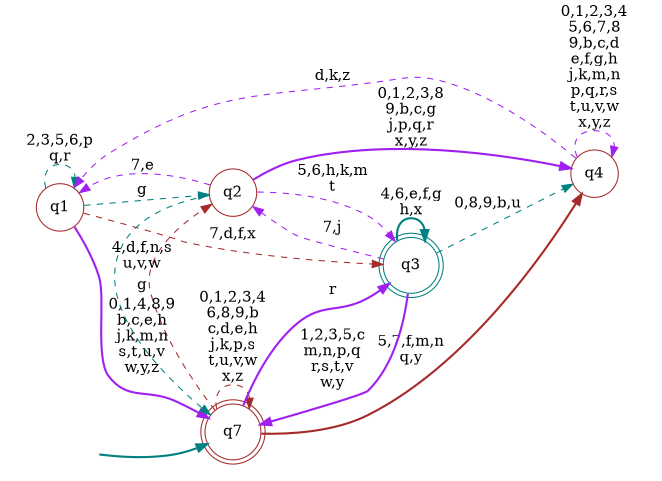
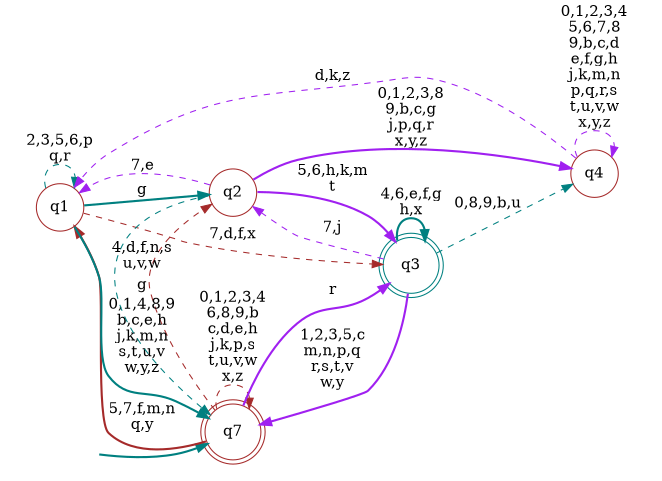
edge "q1" -> "q2": style dashed -> bold
edge "q2" -> "q3": style dashed -> bold
edge "q1" -> "q7": color purple -> teal
edge "q7" -> "q4": now "q7" -> "q1"
